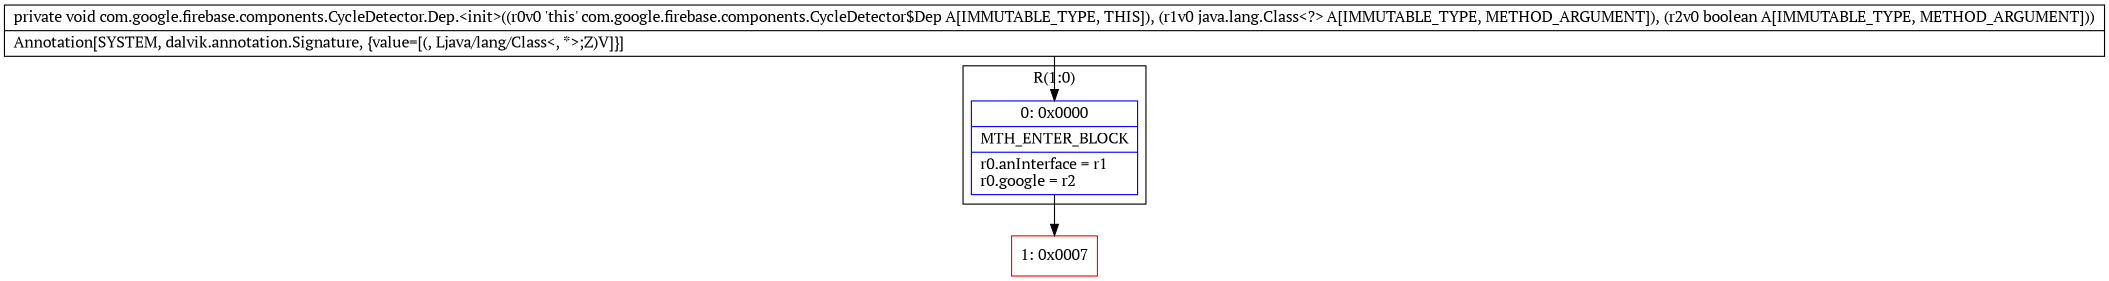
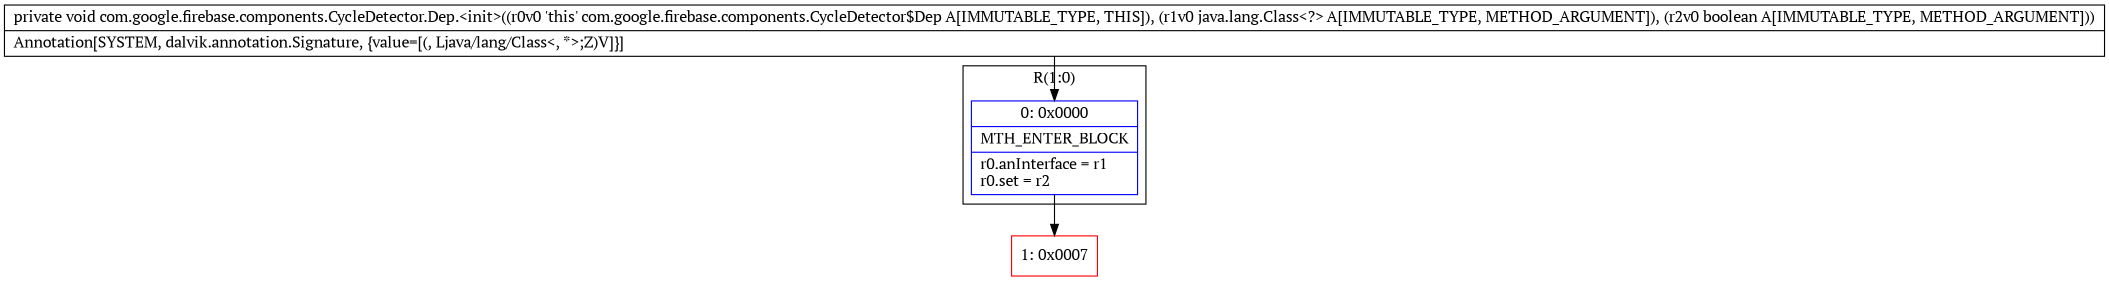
node "0: 0x0000": text "r0.google = r2" -> "r0.set = r2"
